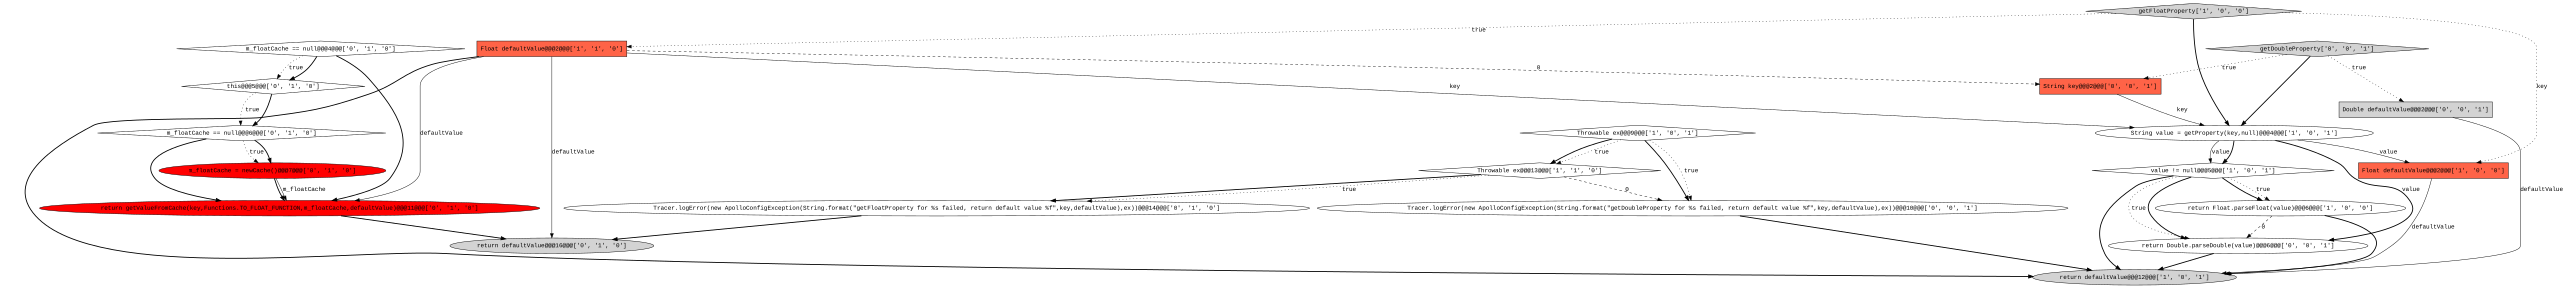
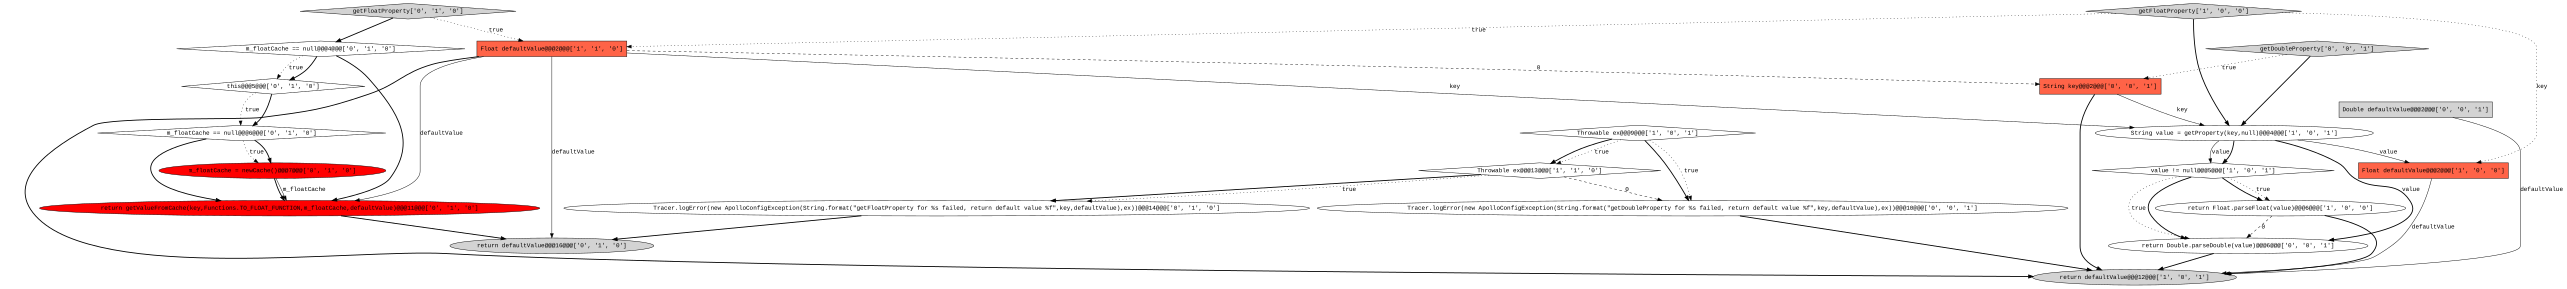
node "getFloatProperty['0', '1', '0']": added
edge "getDoubleProperty['0', '0', '1']" -> "Double defaultValue@@@2@@@['0', '0', '1']": removed, label "true"
edge "value != null@@@5@@@['1', '0', '1']" -> "return defaultValue@@@12@@@['1', '0', '1']": now "String key@@@2@@@['0', '0', '1']" -> "return defaultValue@@@12@@@['1', '0', '1']"
